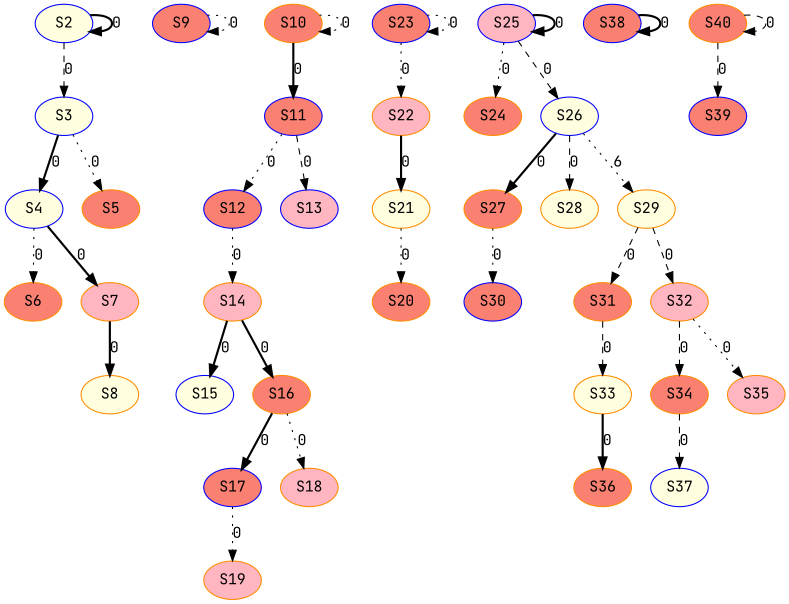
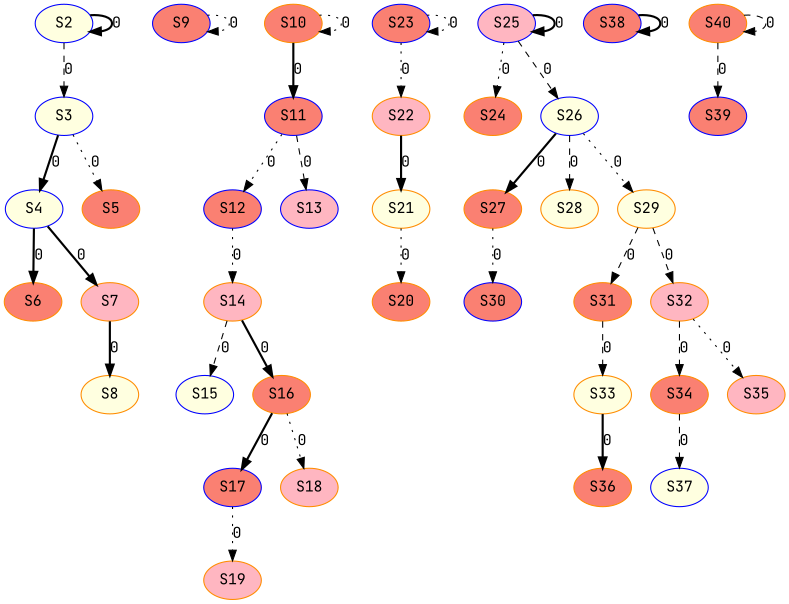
edge "S26" -> "S29": label "6" -> "0"
edge "S4" -> "S6": style dotted -> bold
edge "S14" -> "S15": style bold -> dashed
